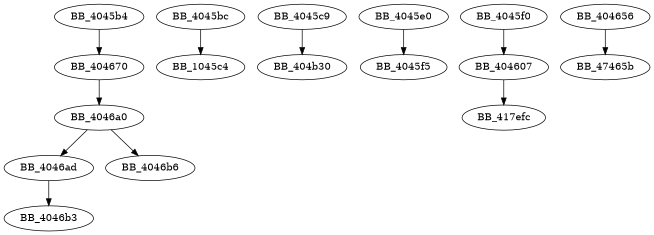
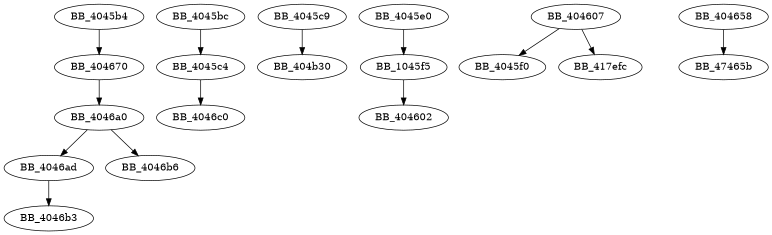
node "BB_404656": label "BB_404656" -> "BB_404658"
edge "BB_4045f0" -> "BB_404607": reversed
node "BB_1045c4": label "BB_1045c4" -> "BB_4045c4"
node "BB_4045f5": label "BB_4045f5" -> "BB_1045f5"
node "BB_4046c0": added
node "BB_404602": added
